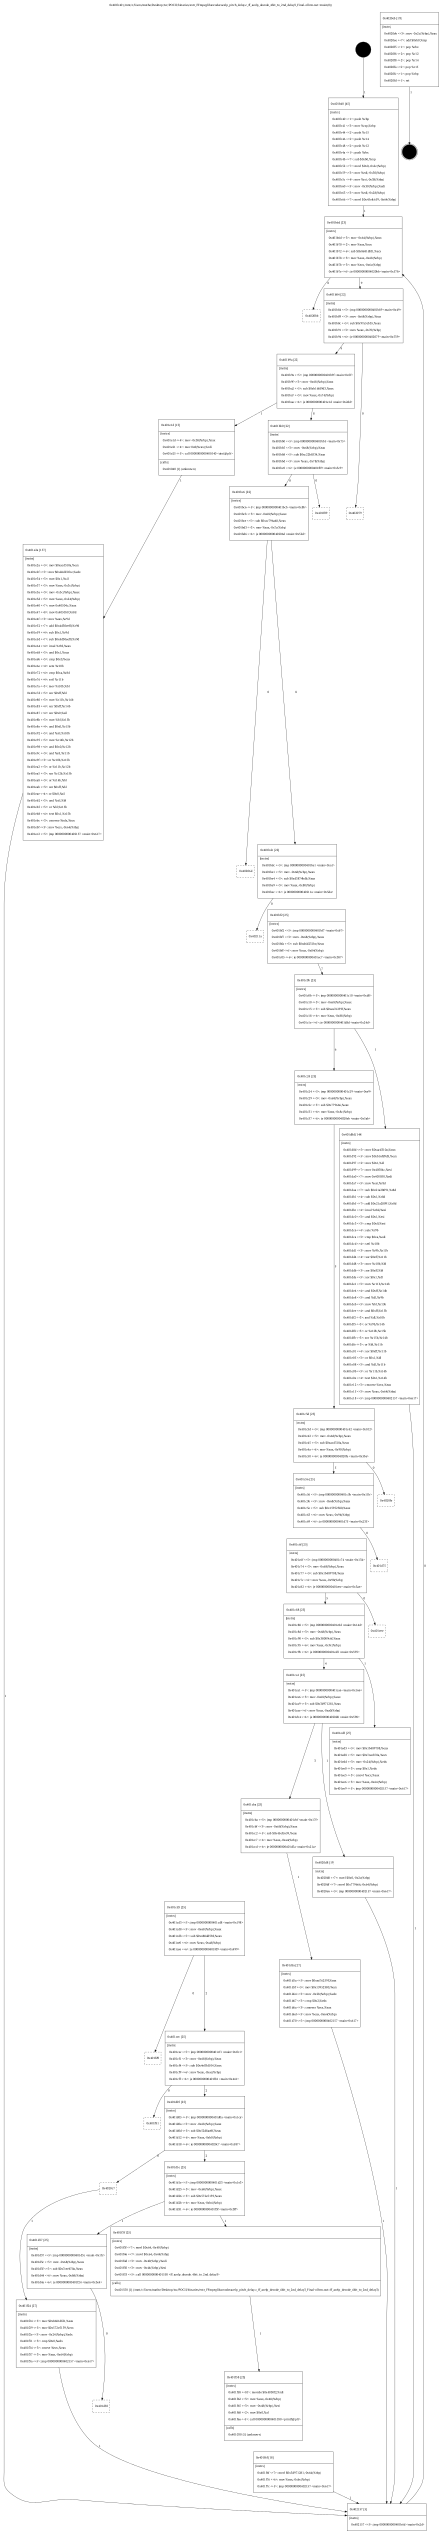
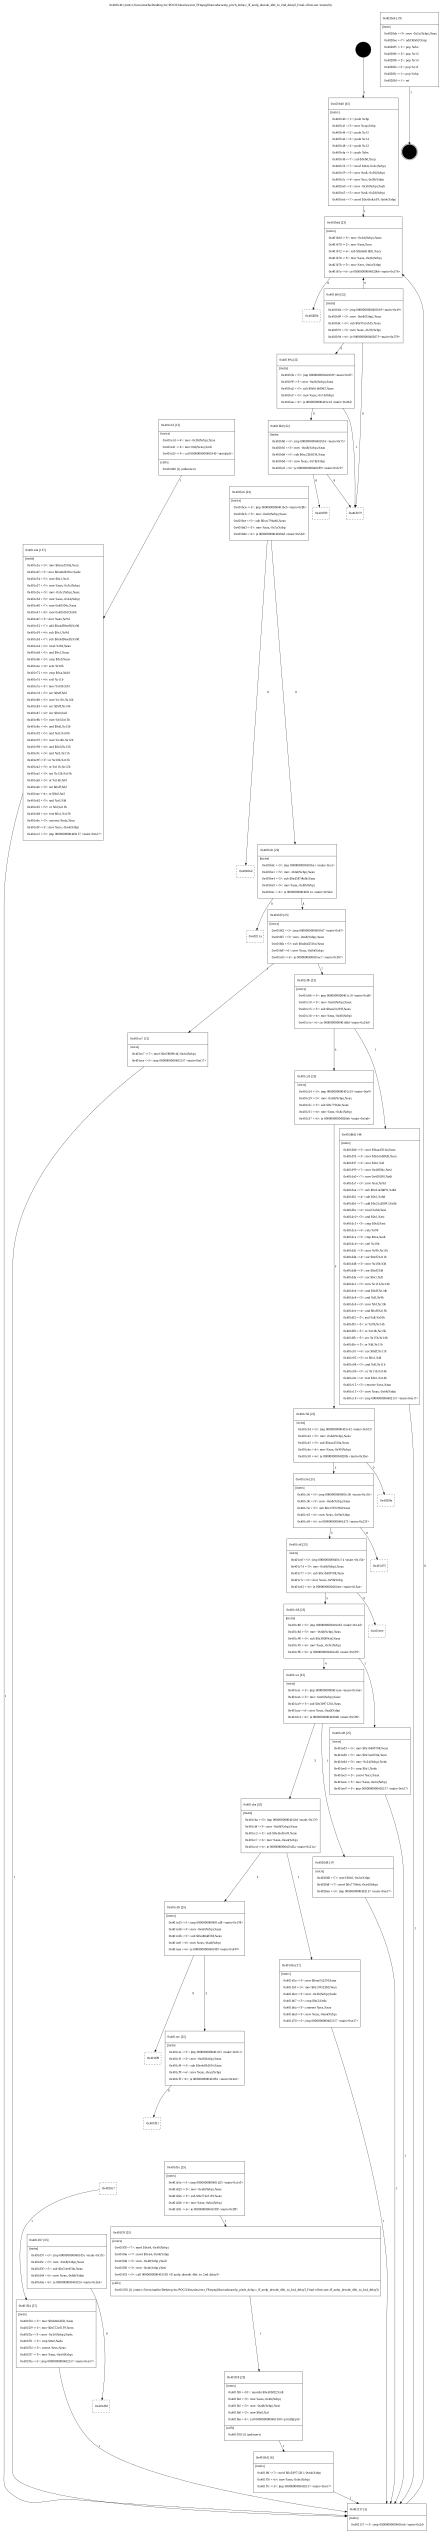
edge "0x401b6d [23]" -> "0x401b84 [22]": reversed
edge "0x401b9a [22]" -> "0x401e1d [13]": now "0x401b9a [22]" -> "0x402079"
edge "0x401bb0 [22]" -> "0x401bc6 [22]": now "0x401bb0 [22]" -> "0x402079"
edge "0x401bdc [22]" -> "0x401bf2 [25]": added, label "8"
node "0x401ec7 [12]": added
edge "0x401c56 [25]" -> "0x401c6f [25]": added, label "5"
edge "0x401cba [25]" -> "0x401cd3 [25]": added, label "2"
node "0x401d05 [25]": removed
edge "0x401ed3 [27]" -> "0x402157 [5]": added, label "1"
edge "0x401d1e [25]" -> "0x401d37 [25]": removed, label "1"
edge "0x401f58 [23]" -> "0x401f6f [18]": added, label "1"
